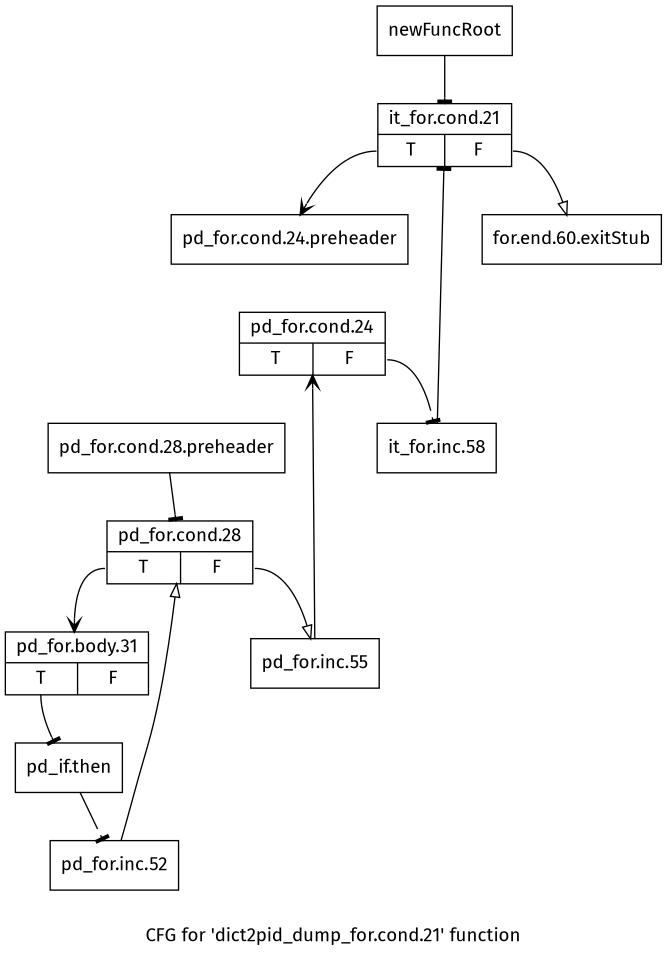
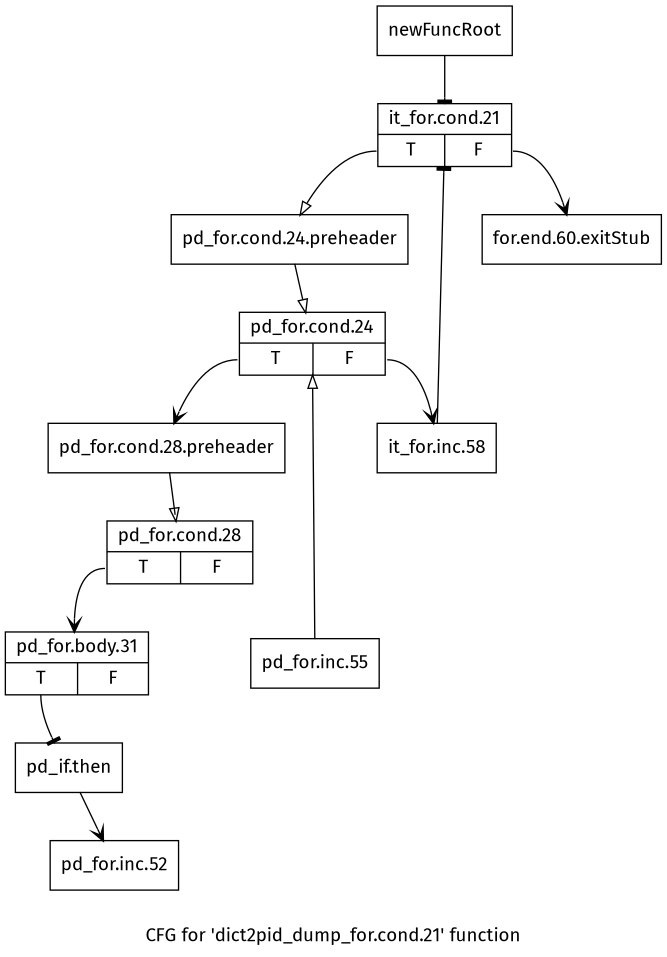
edge "it_for.cond.21" -> "pd_for.cond.24.preheader": arrowhead vee -> onormal
edge "it_for.cond.21" -> "for.end.60.exitStub": arrowhead onormal -> vee
edge "pd_for.cond.24.preheader" -> "pd_for.cond.24": added
edge "pd_for.cond.24" -> "pd_for.cond.28.preheader": added
edge "pd_for.cond.24" -> "it_for.inc.58": arrowhead tee -> vee
edge "pd_for.cond.28.preheader" -> "pd_for.cond.28": arrowhead tee -> onormal
edge "pd_for.inc.55" -> "pd_for.cond.24": arrowhead vee -> onormal
edge "pd_for.cond.28" -> "pd_for.inc.55": removed
edge "pd_for.inc.52" -> "pd_for.cond.28": removed
edge "pd_if.then" -> "pd_for.inc.52": arrowhead tee -> vee
